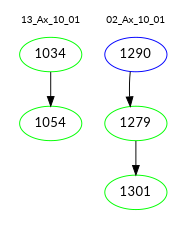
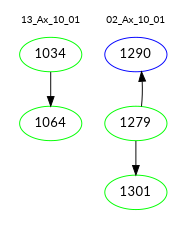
edge "1290" -> "1279": reversed
node "1054": label "1054" -> "1064"
